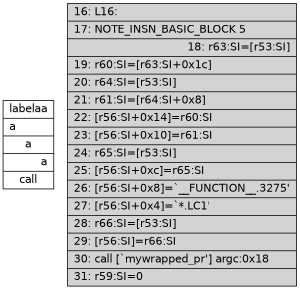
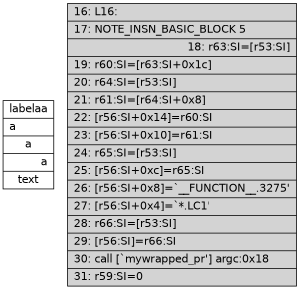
node "labelaa": text "call" -> "text"
